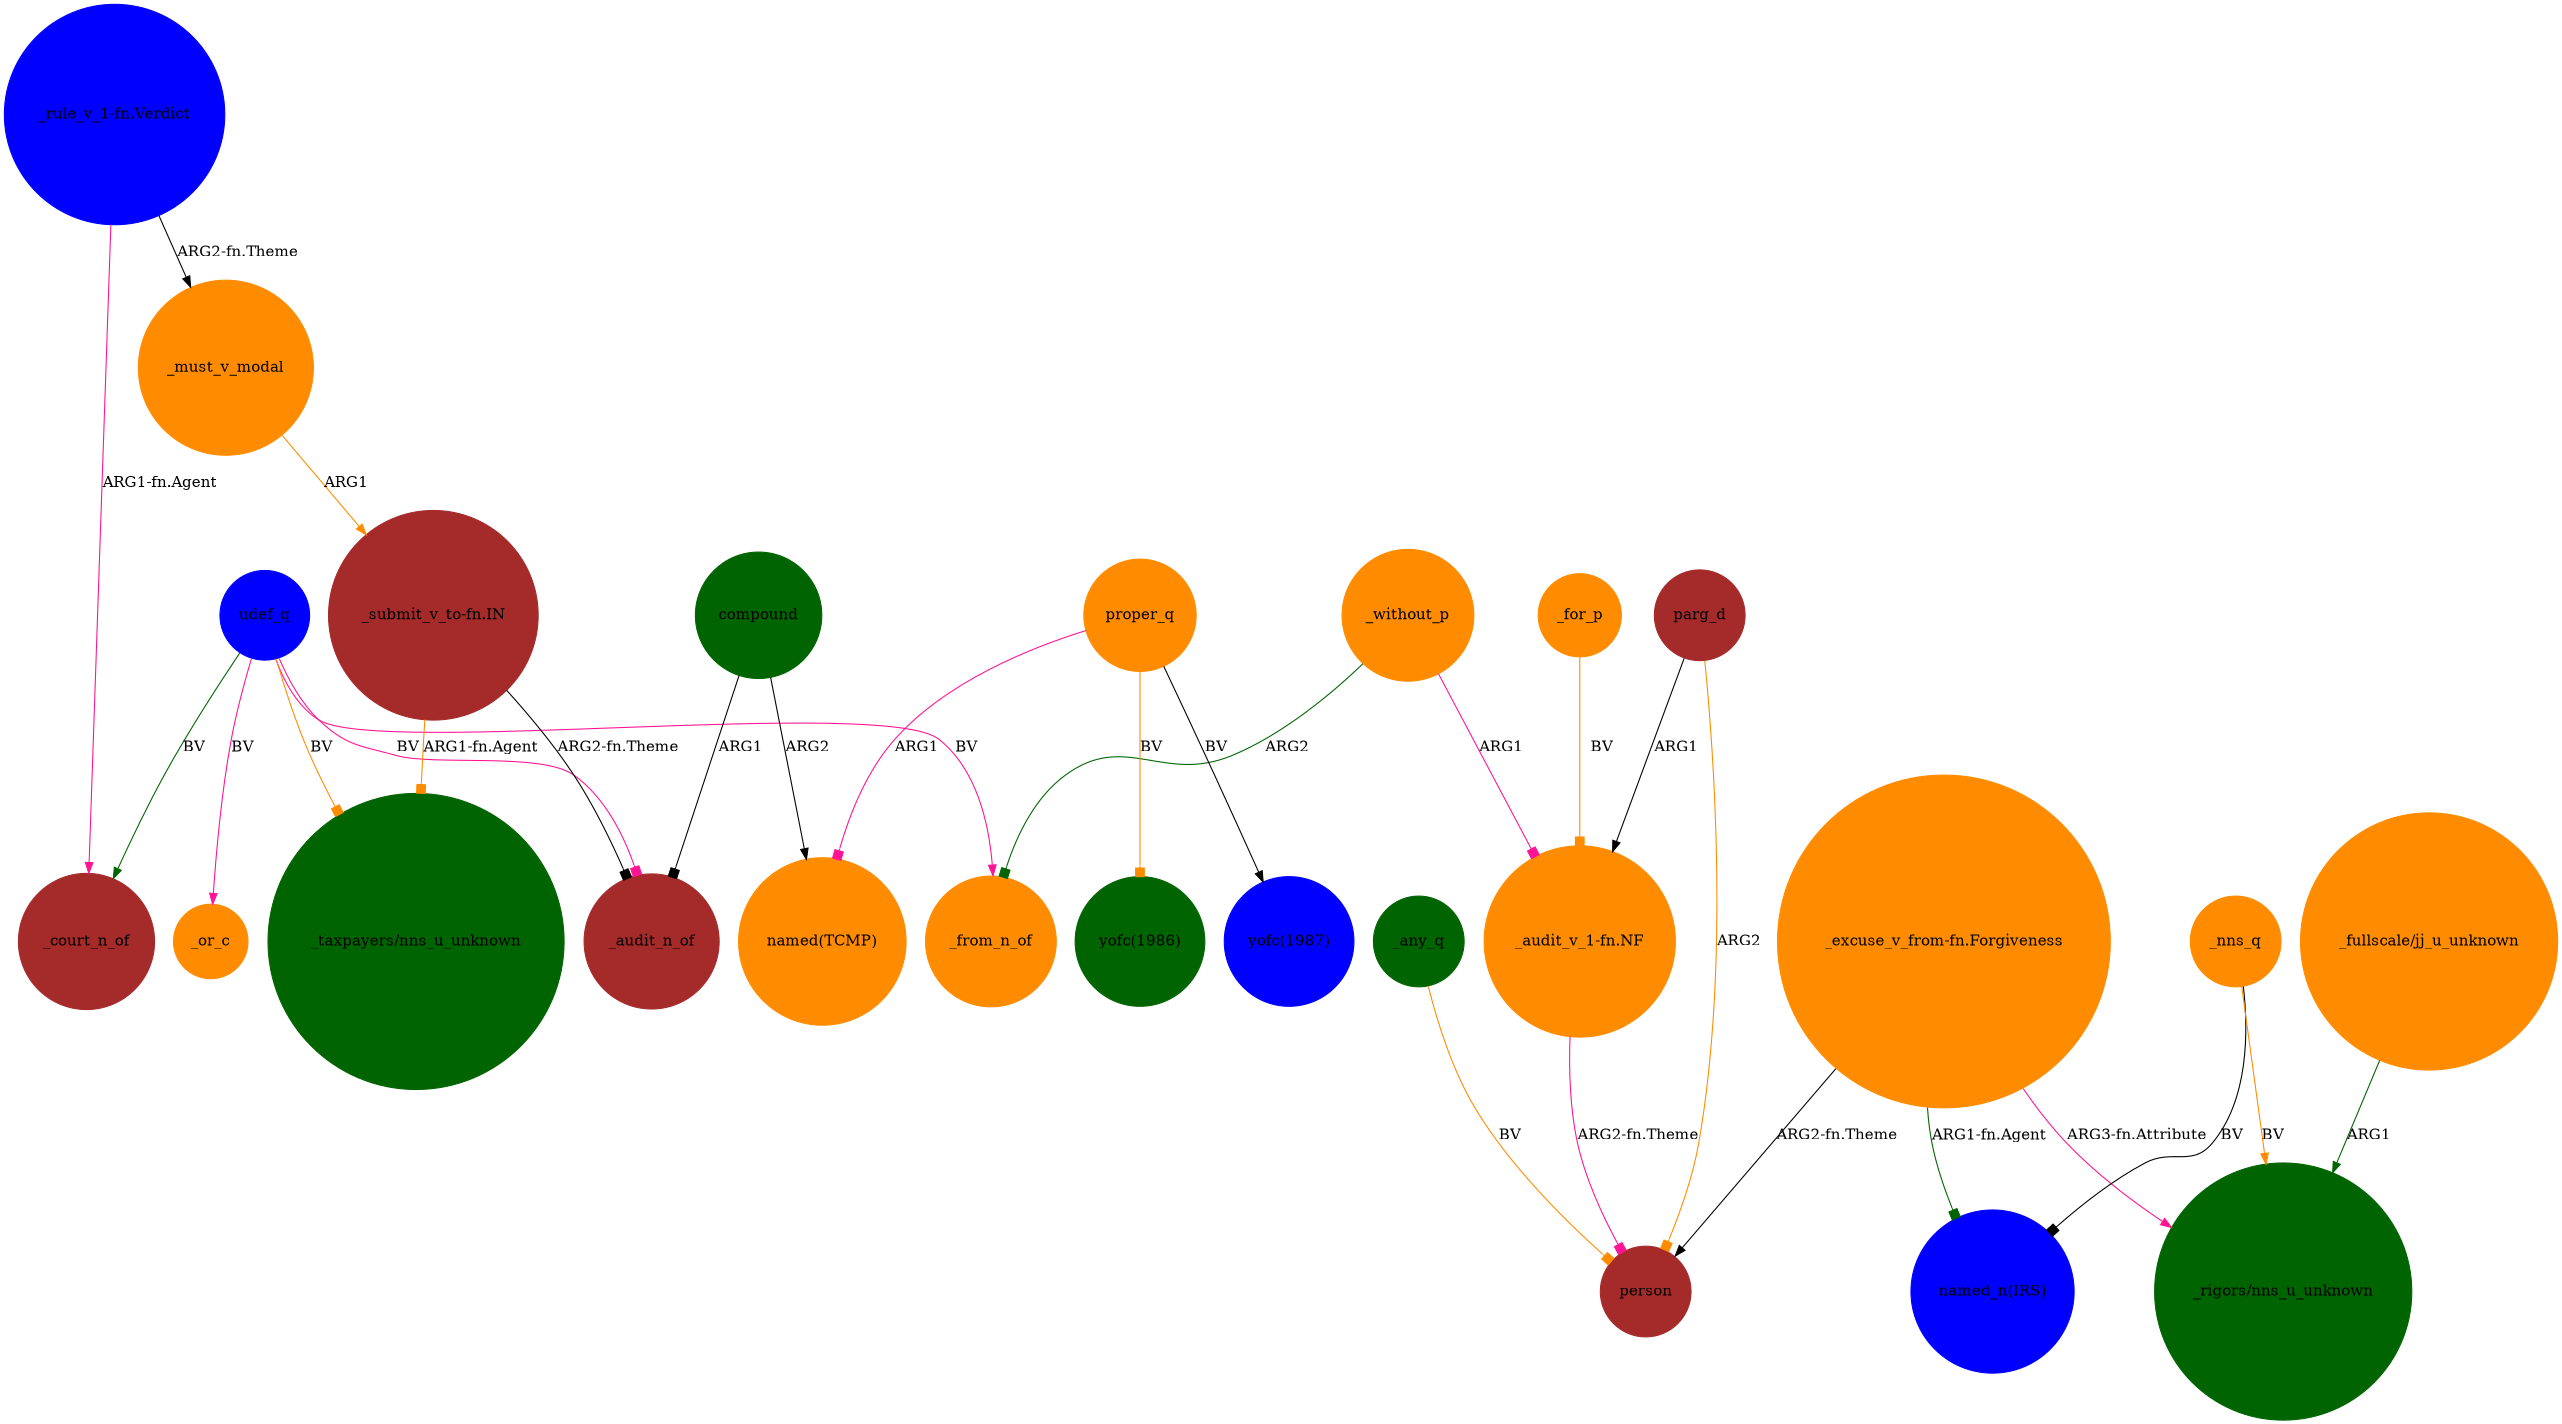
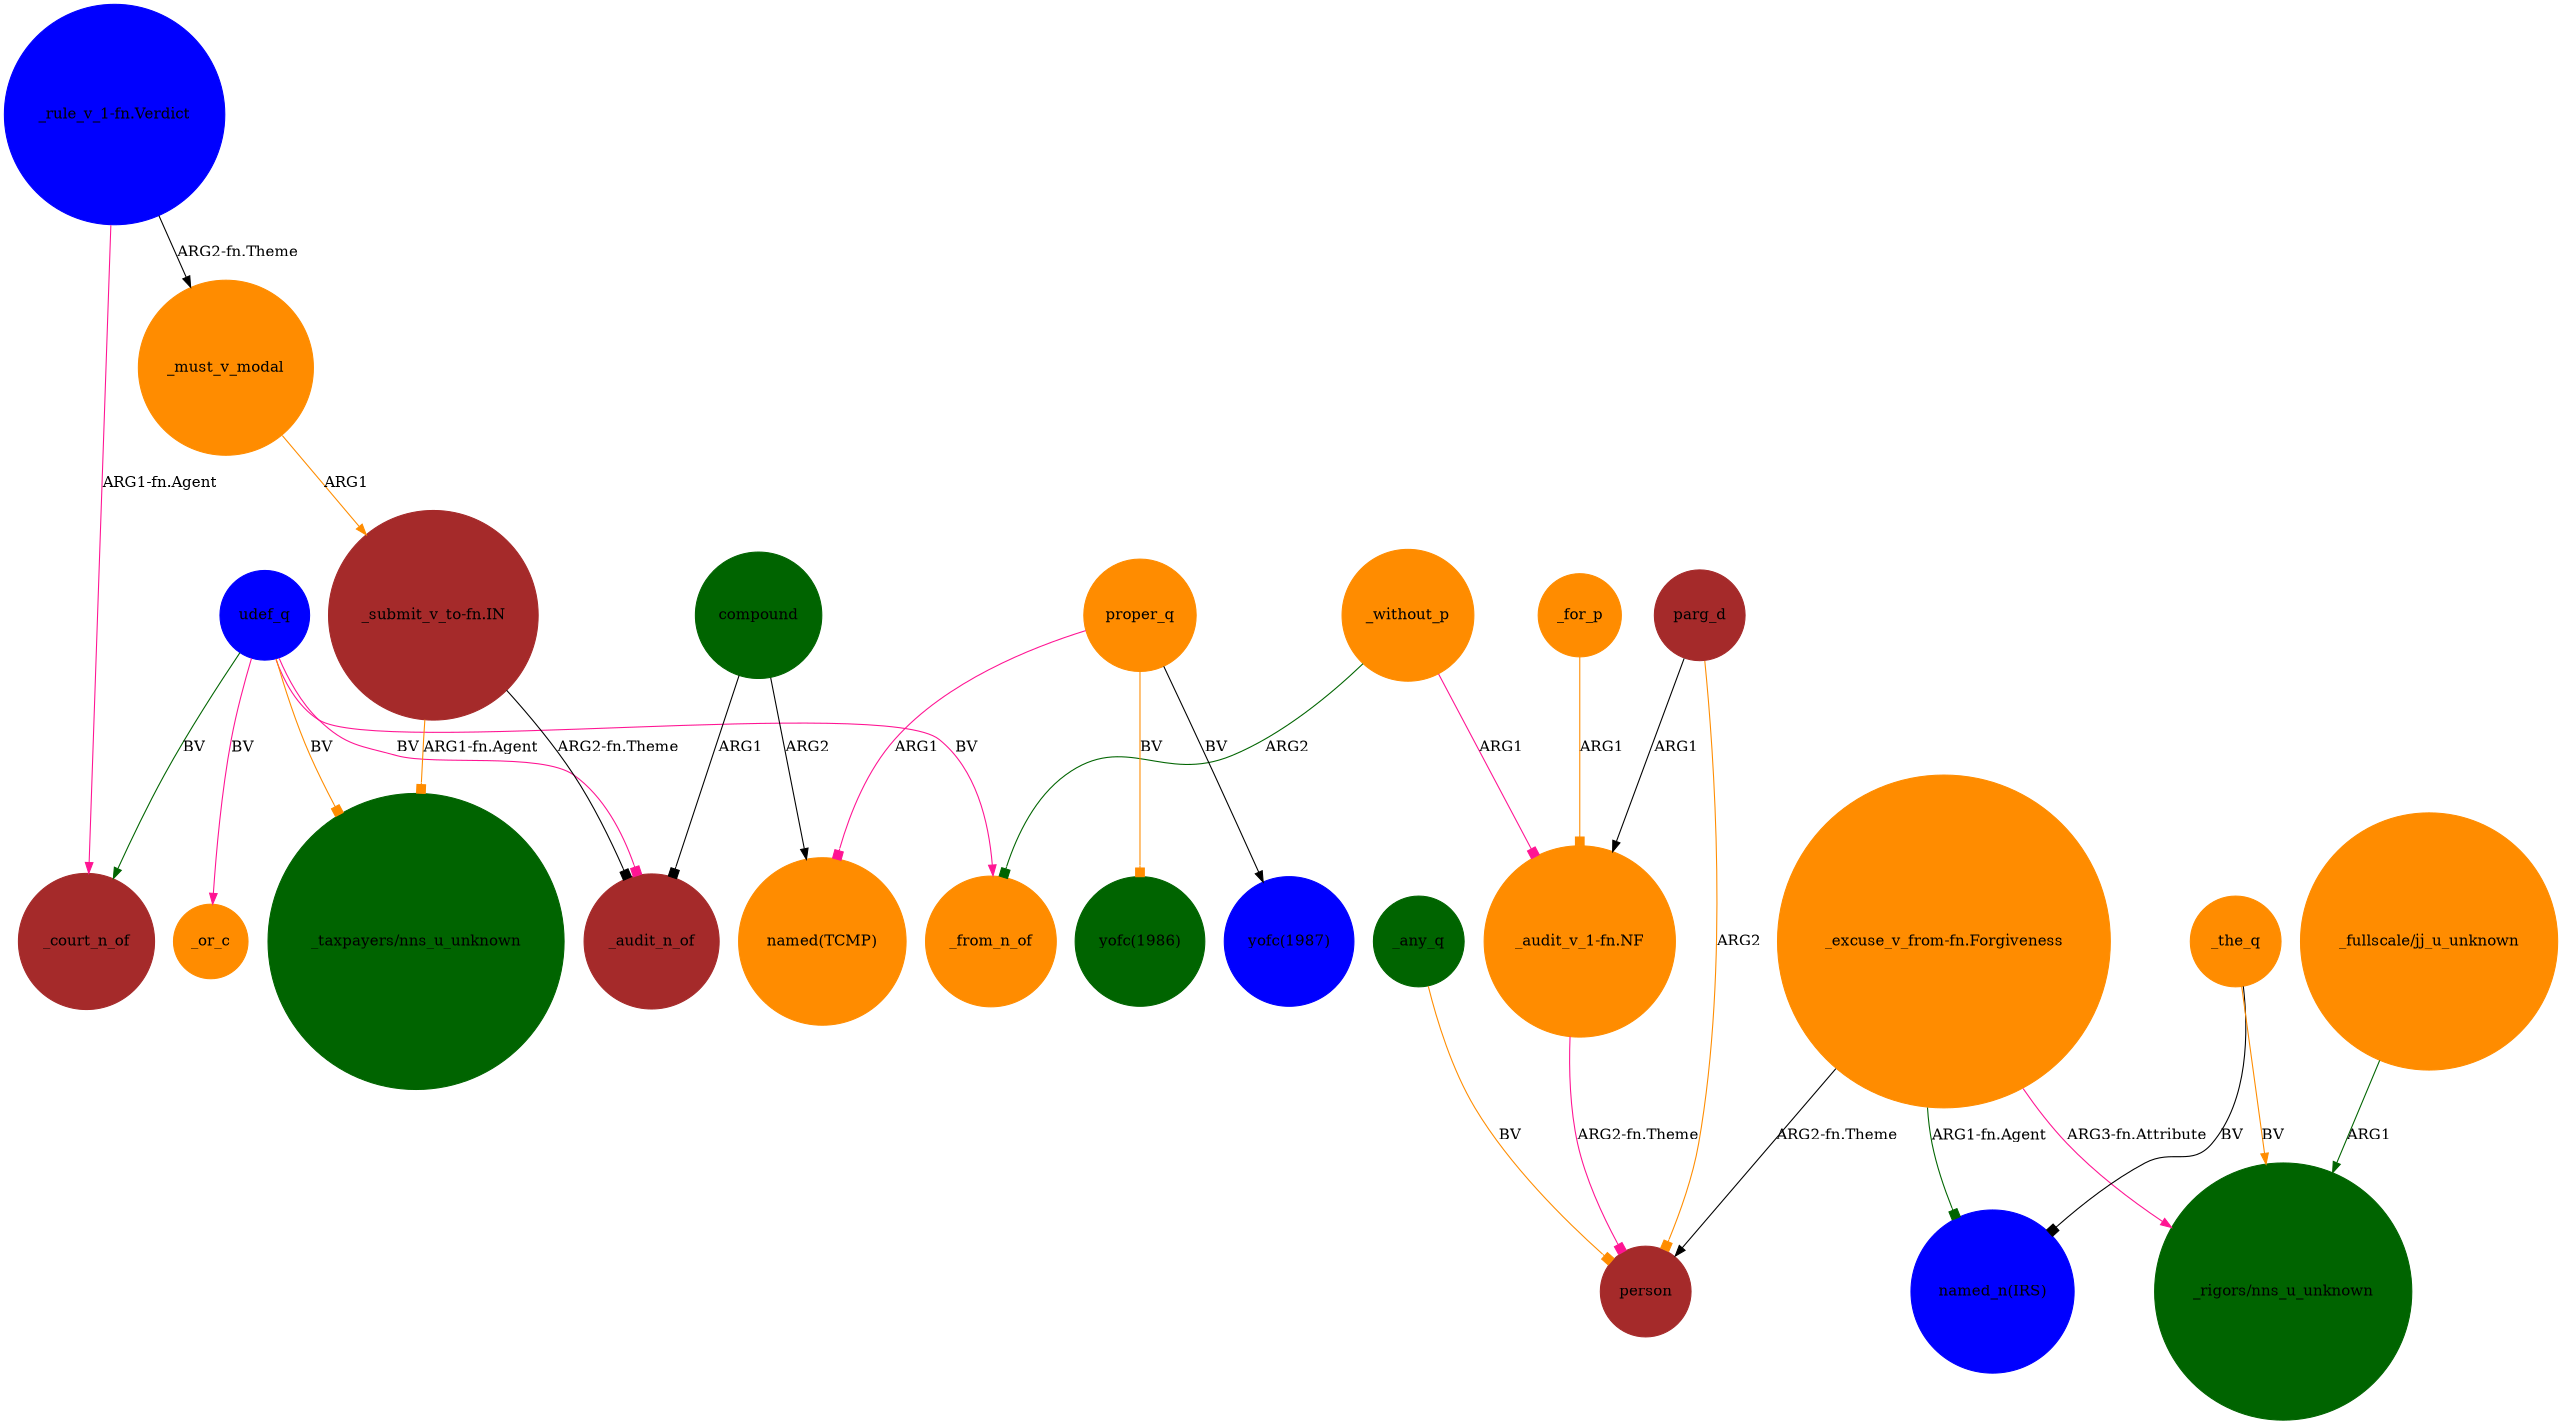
edge "_for_p" -> "_audit_v_1-fn.NF": label "BV" -> "ARG1"
node "_nns_q": label "_nns_q" -> "_the_q"
